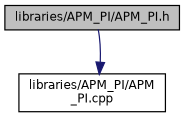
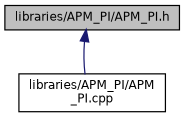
edge "libraries/APM_PI/APM_PI.h" -> "libraries/APM_PI/APM _PI.cpp": reversed
